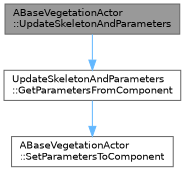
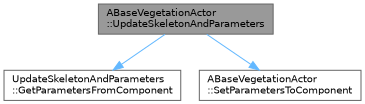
edge "UpdateSkeletonAndParameters ::GetParametersFromComponent" -> "ABaseVegetationActor ::SetParametersToComponent": now "ABaseVegetationActor ::UpdateSkeletonAndParameters" -> "ABaseVegetationActor ::SetParametersToComponent"
